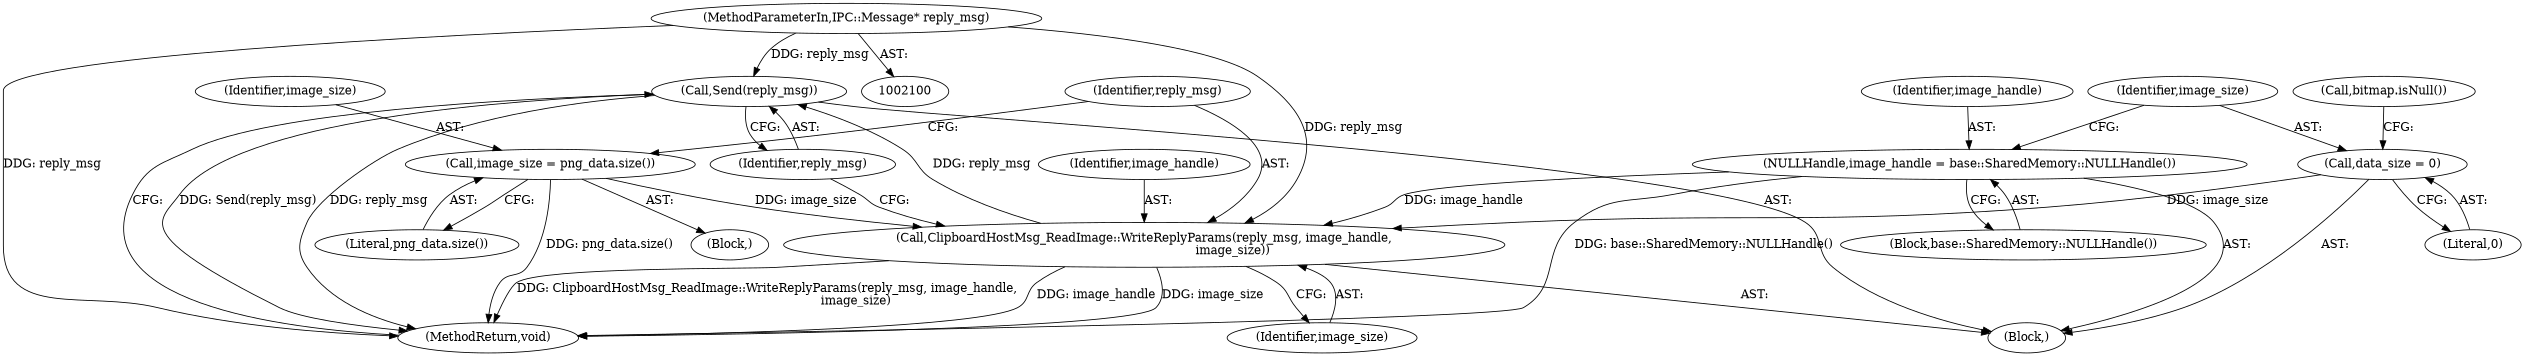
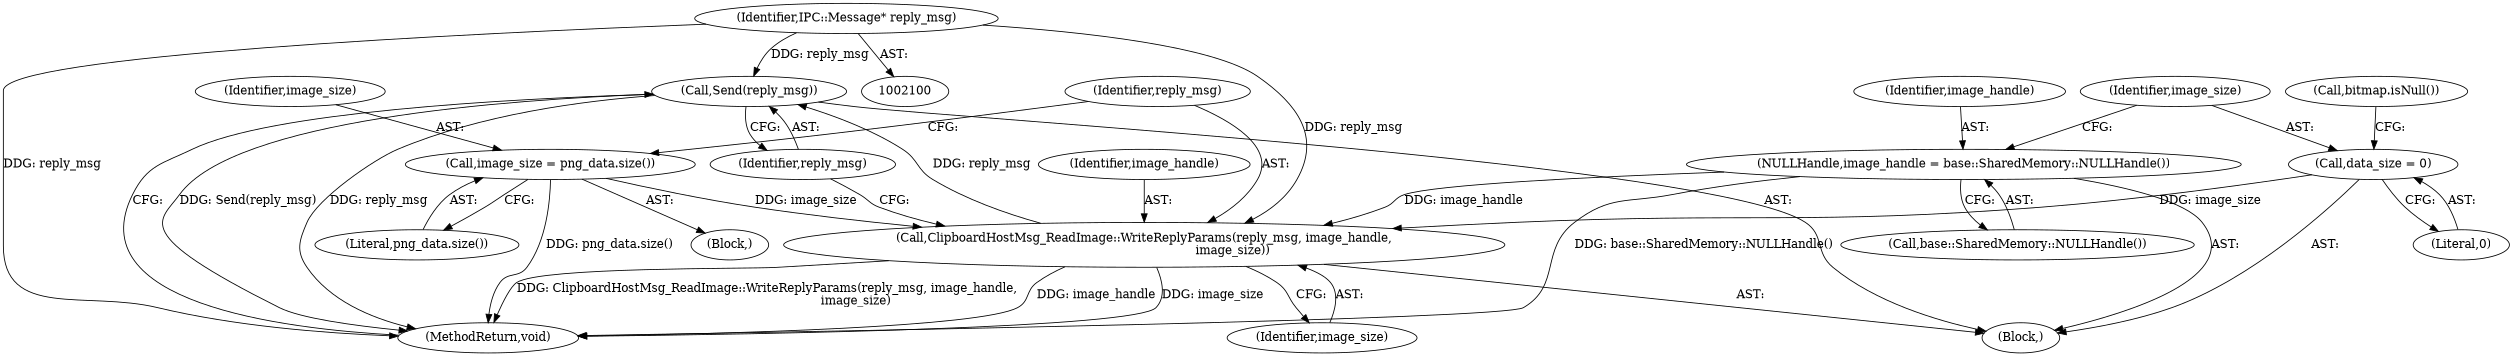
node "(MethodParameterIn,IPC::Message* reply_msg)": label "(MethodParameterIn,IPC::Message* reply_msg)" -> "(Identifier,IPC::Message* reply_msg)"
node "(Block,base::SharedMemory::NULLHandle())": label "(Block,base::SharedMemory::NULLHandle())" -> "(Call,base::SharedMemory::NULLHandle())"
